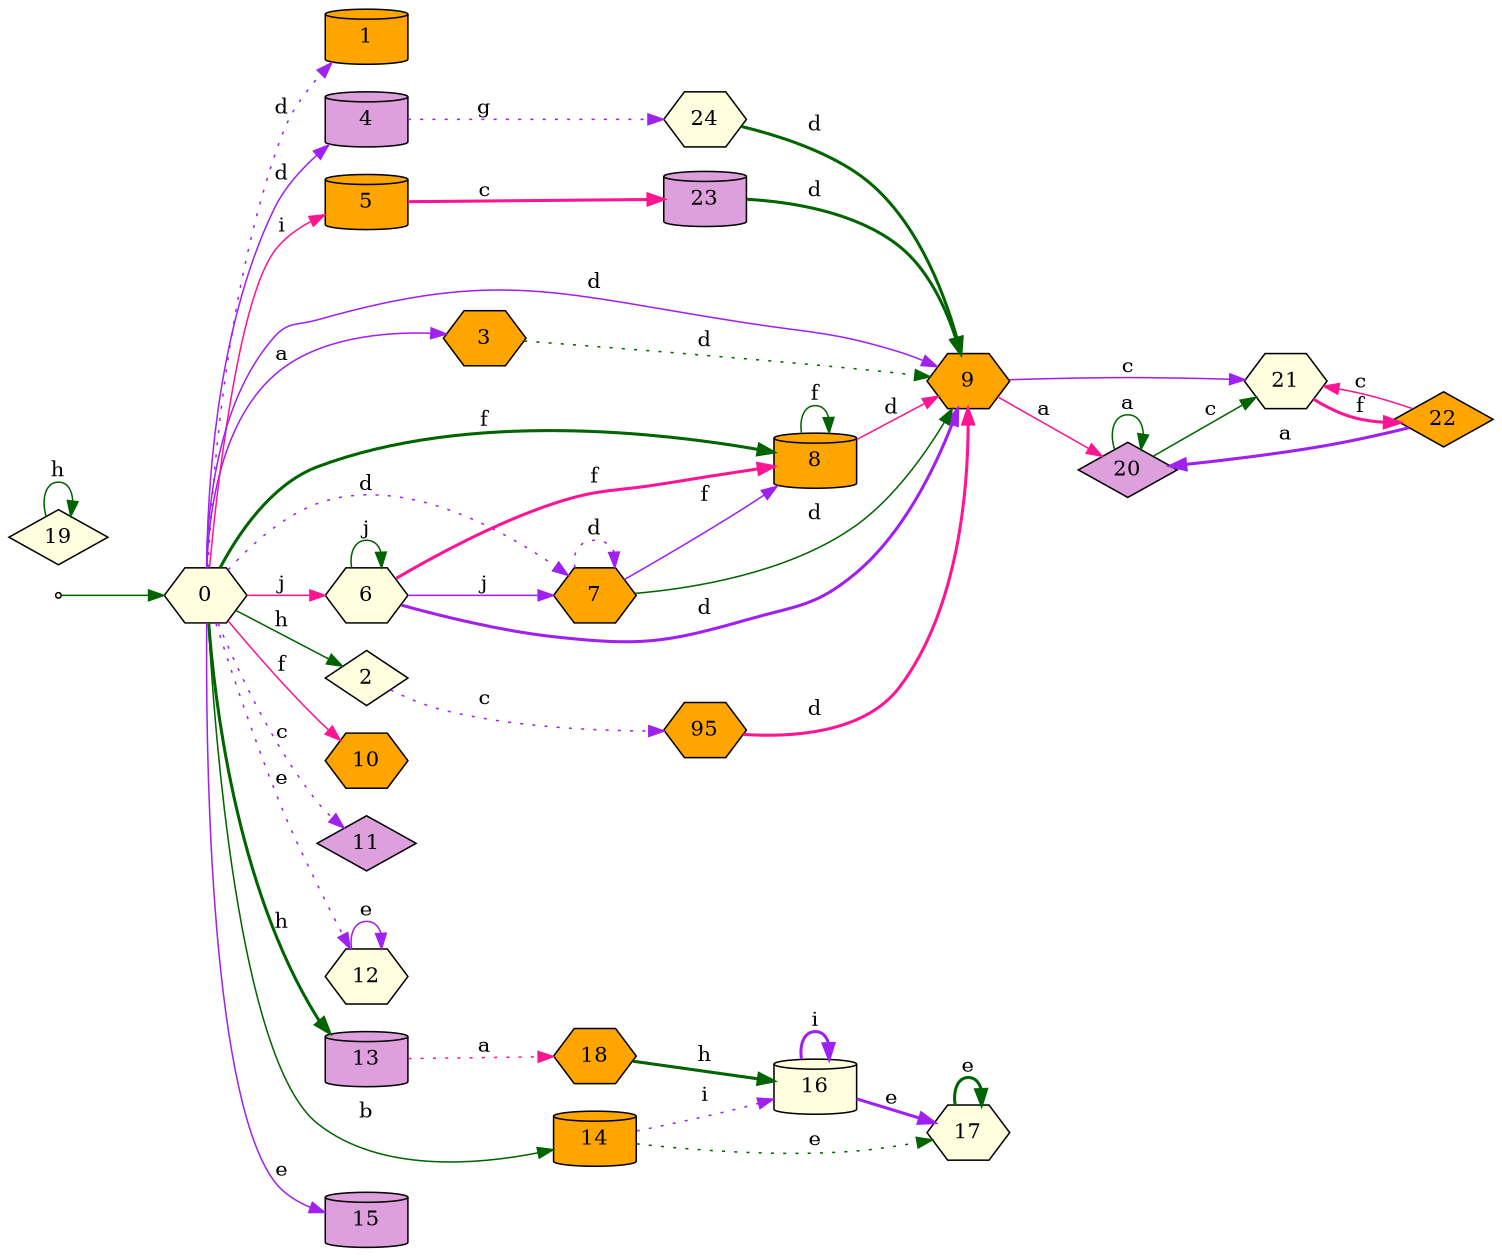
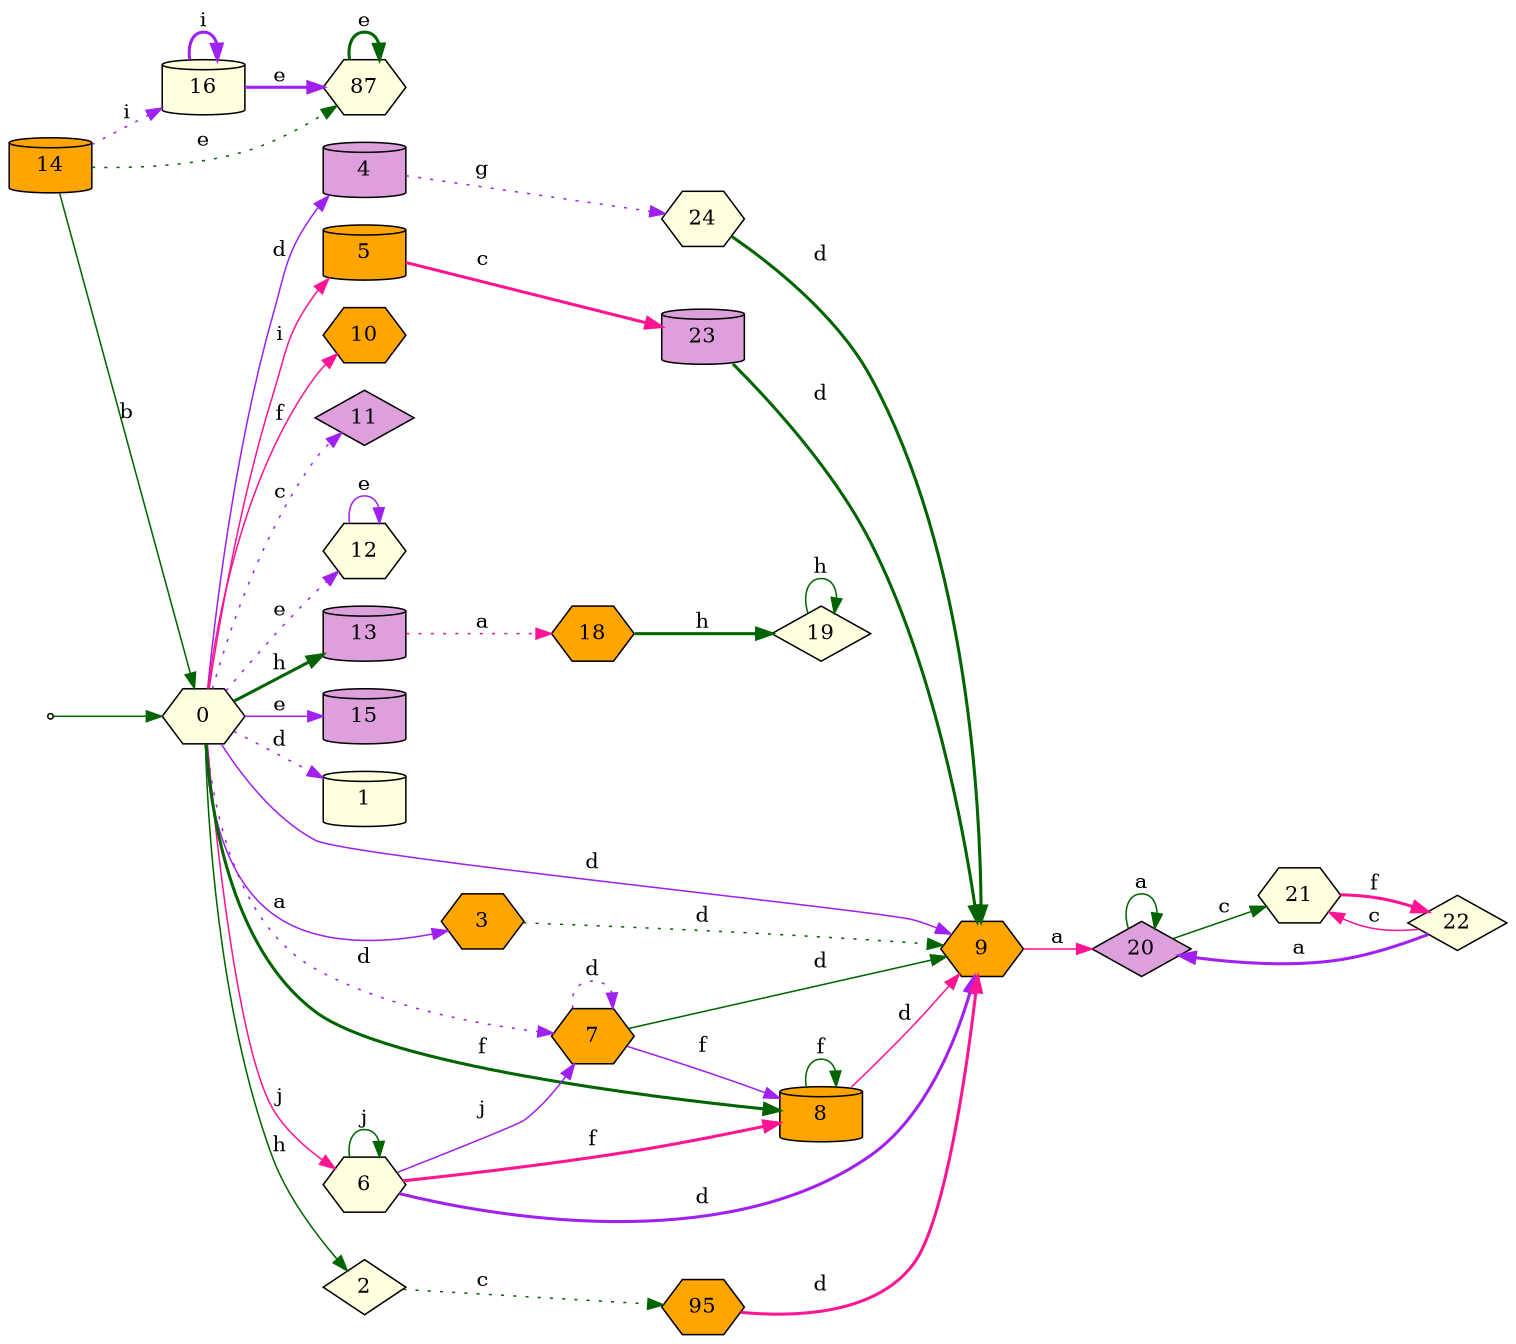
node "1": fillcolor orange -> lightyellow
edge "9" -> "21": removed, label "c"
node "22": fillcolor orange -> lightyellow
edge "2" -> "95": color purple -> darkgreen
edge "0" -> "14": reversed
edge "18" -> "16": now "18" -> "19"
node "17": label "17" -> "87"
